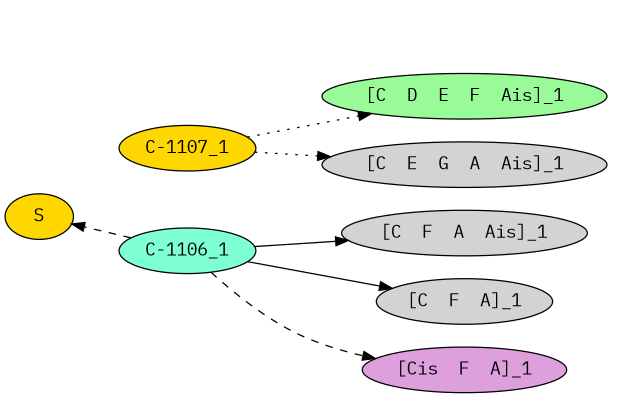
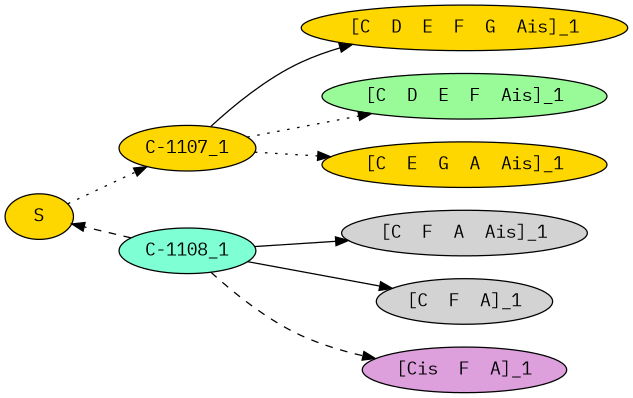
node "[C  D  E  F  G  Ais]_1": added
node "[C  E  G  A  Ais]_1": fillcolor lightgrey -> gold
edge "S" -> "C-1107_1": added
node "C-1106_1": label "C-1106_1" -> "C-1108_1"
